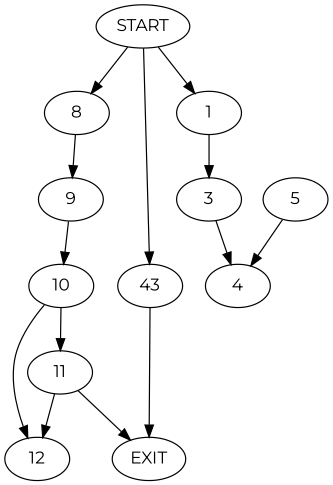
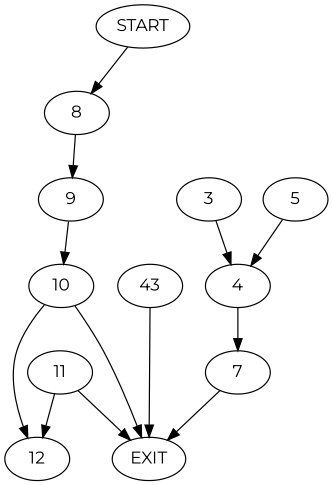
node "1": removed
edge "START" -> "43": removed
edge "10" -> "11": now "10" -> "EXIT"
node "7": added
